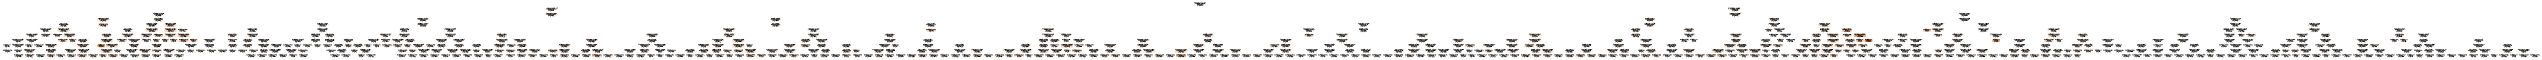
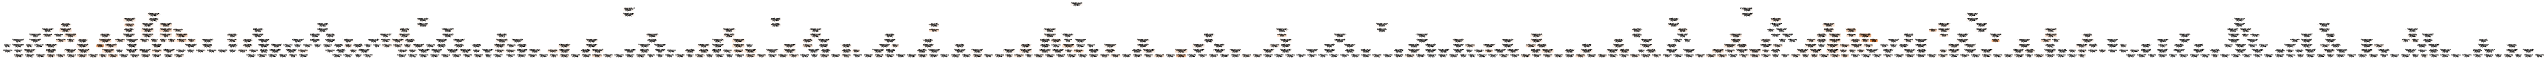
node "squared_error = 1.018824 samples = 5 value = 1.355714": removed
node "squared_error = 0.366744 samples = 5 value = 1.0075": added
